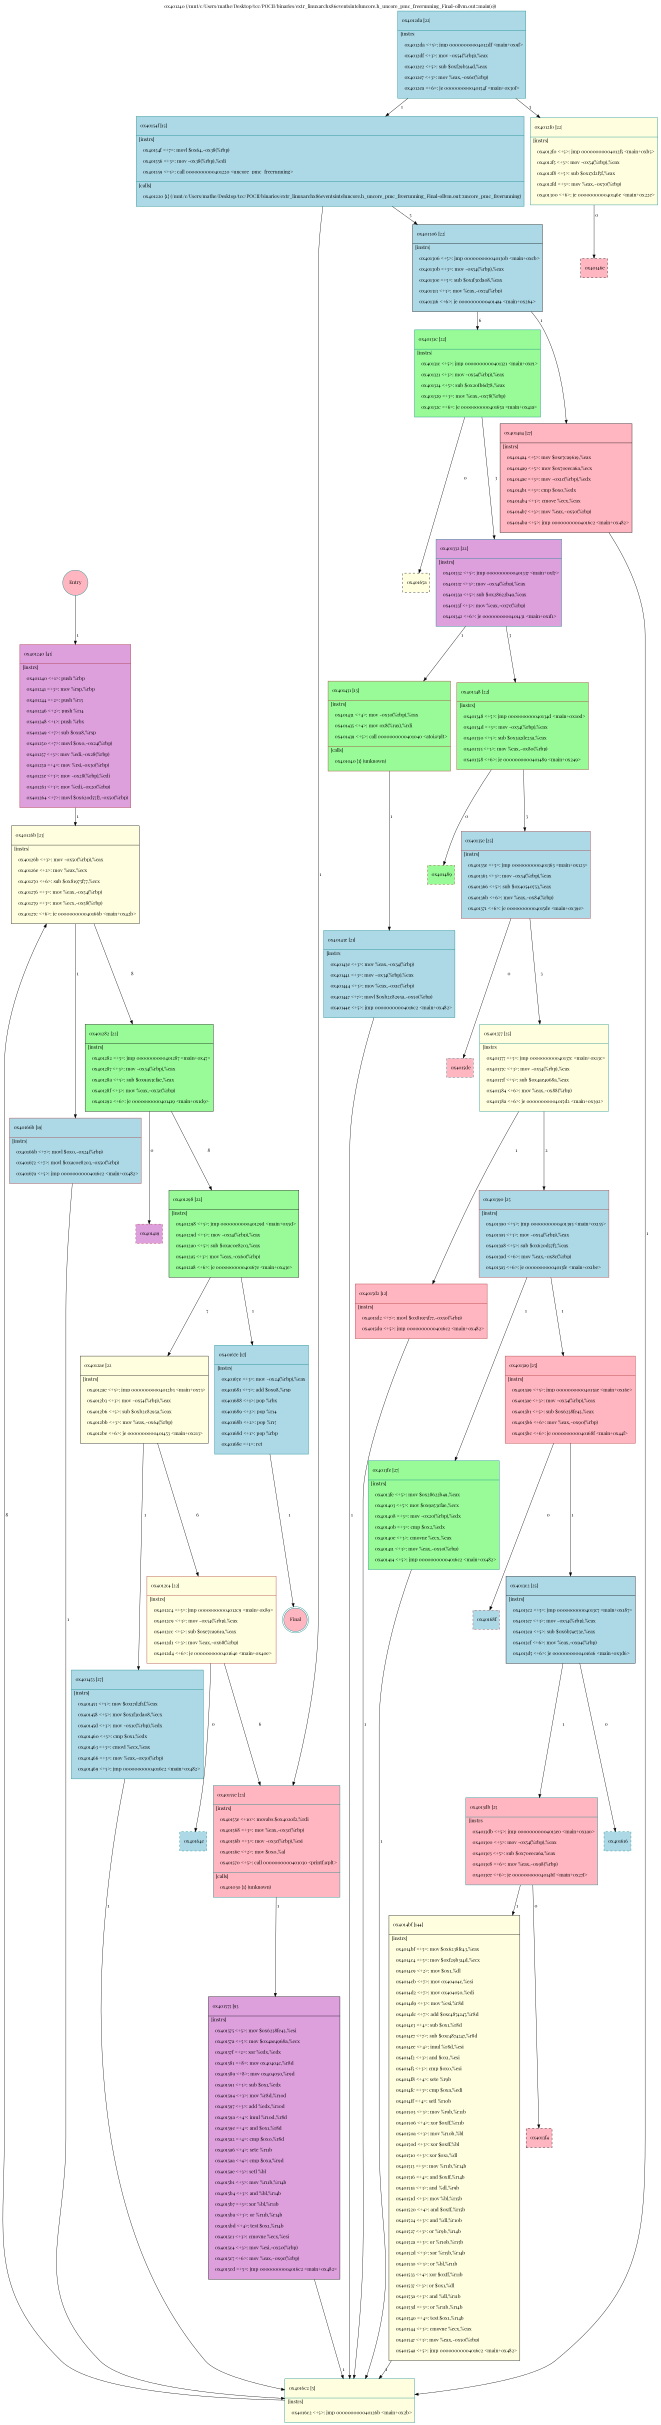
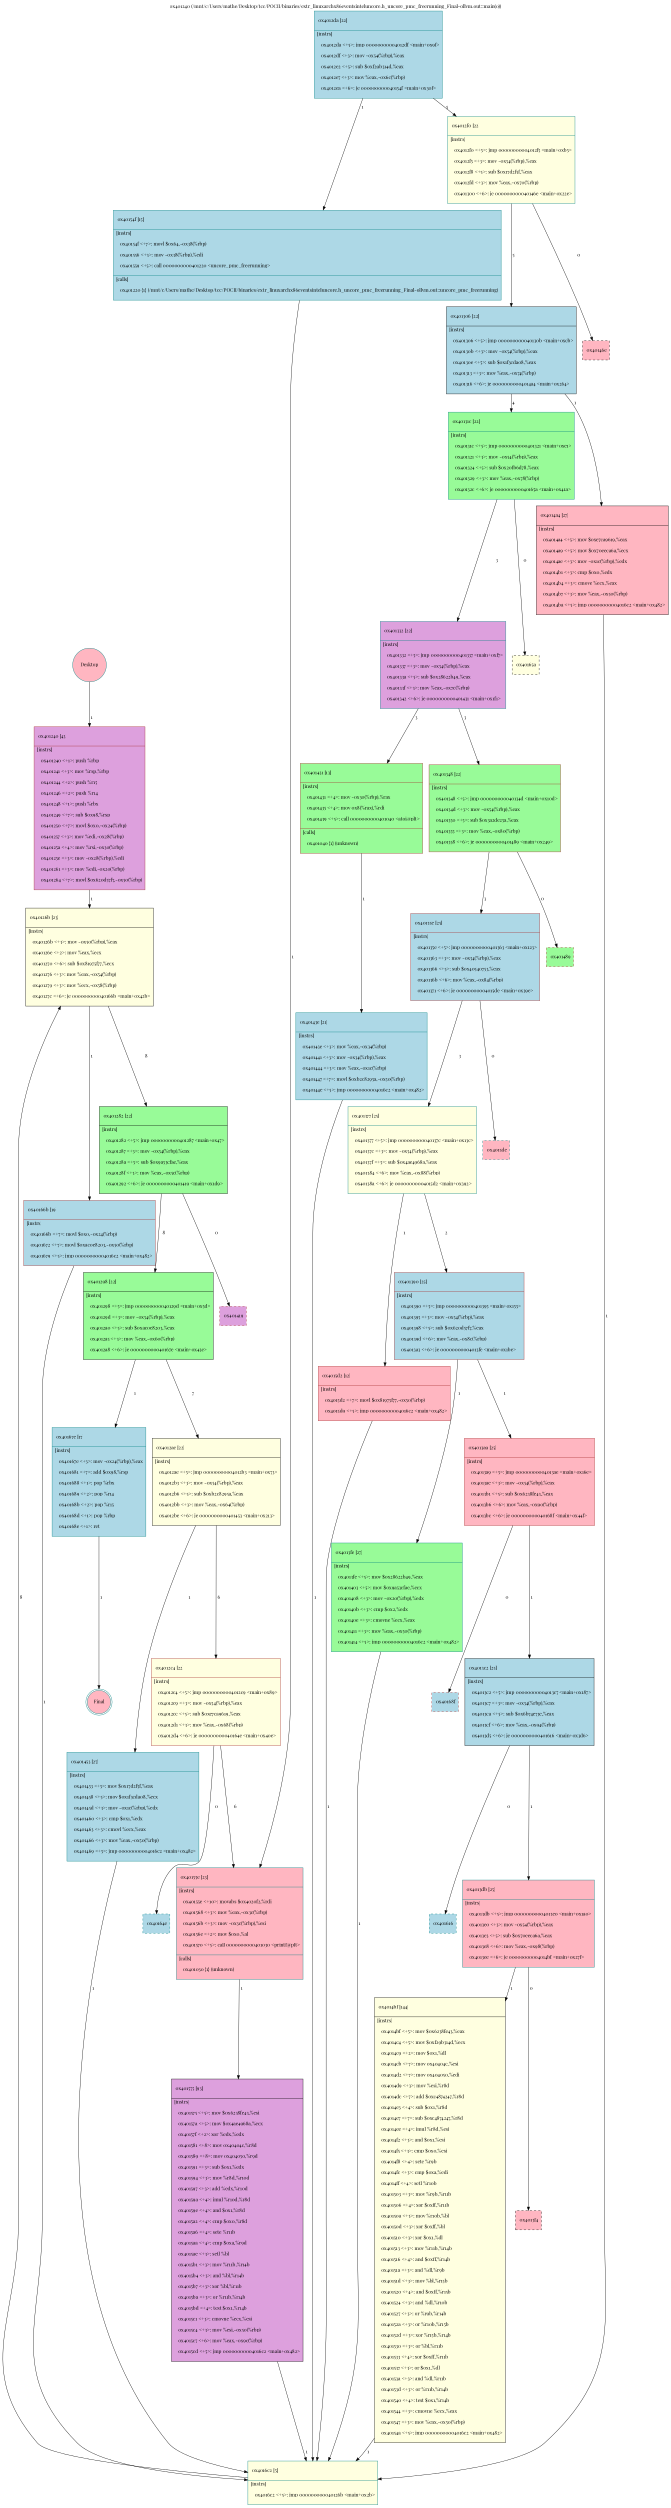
edge "0x40154f [15]" -> "0x401306 [22]": now "0x4012f0 [22]" -> "0x401306 [22]"
edge "0x401306 [22]" -> "0x40131c [22]": label " 6" -> " 4"
node "Entry": label "Entry" -> "Desktop"
edge "0x401332 [22]" -> "0x401431 [13]": label " 1" -> " 3"
